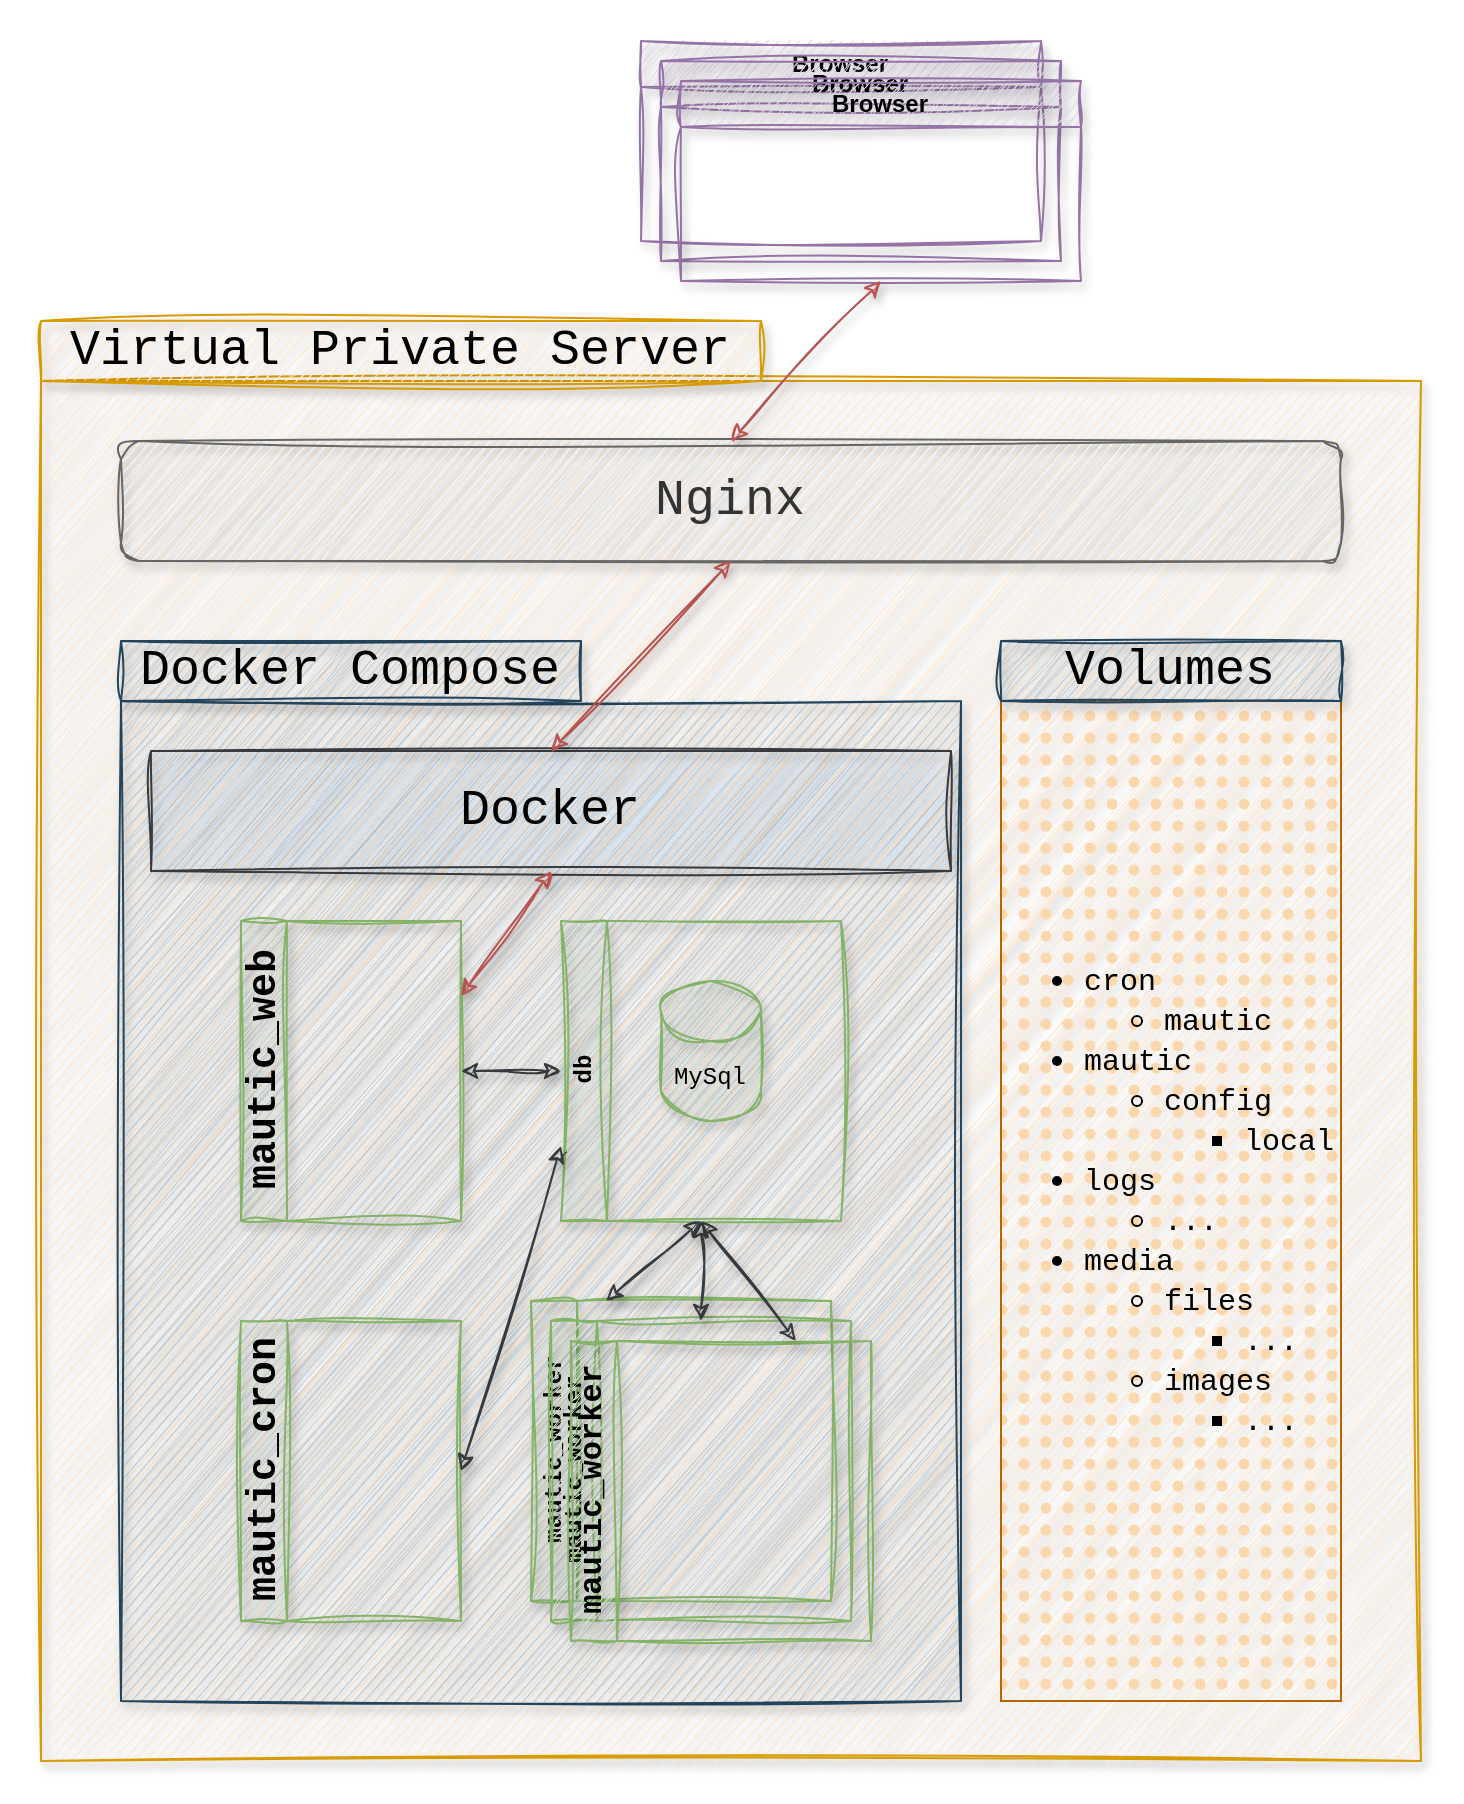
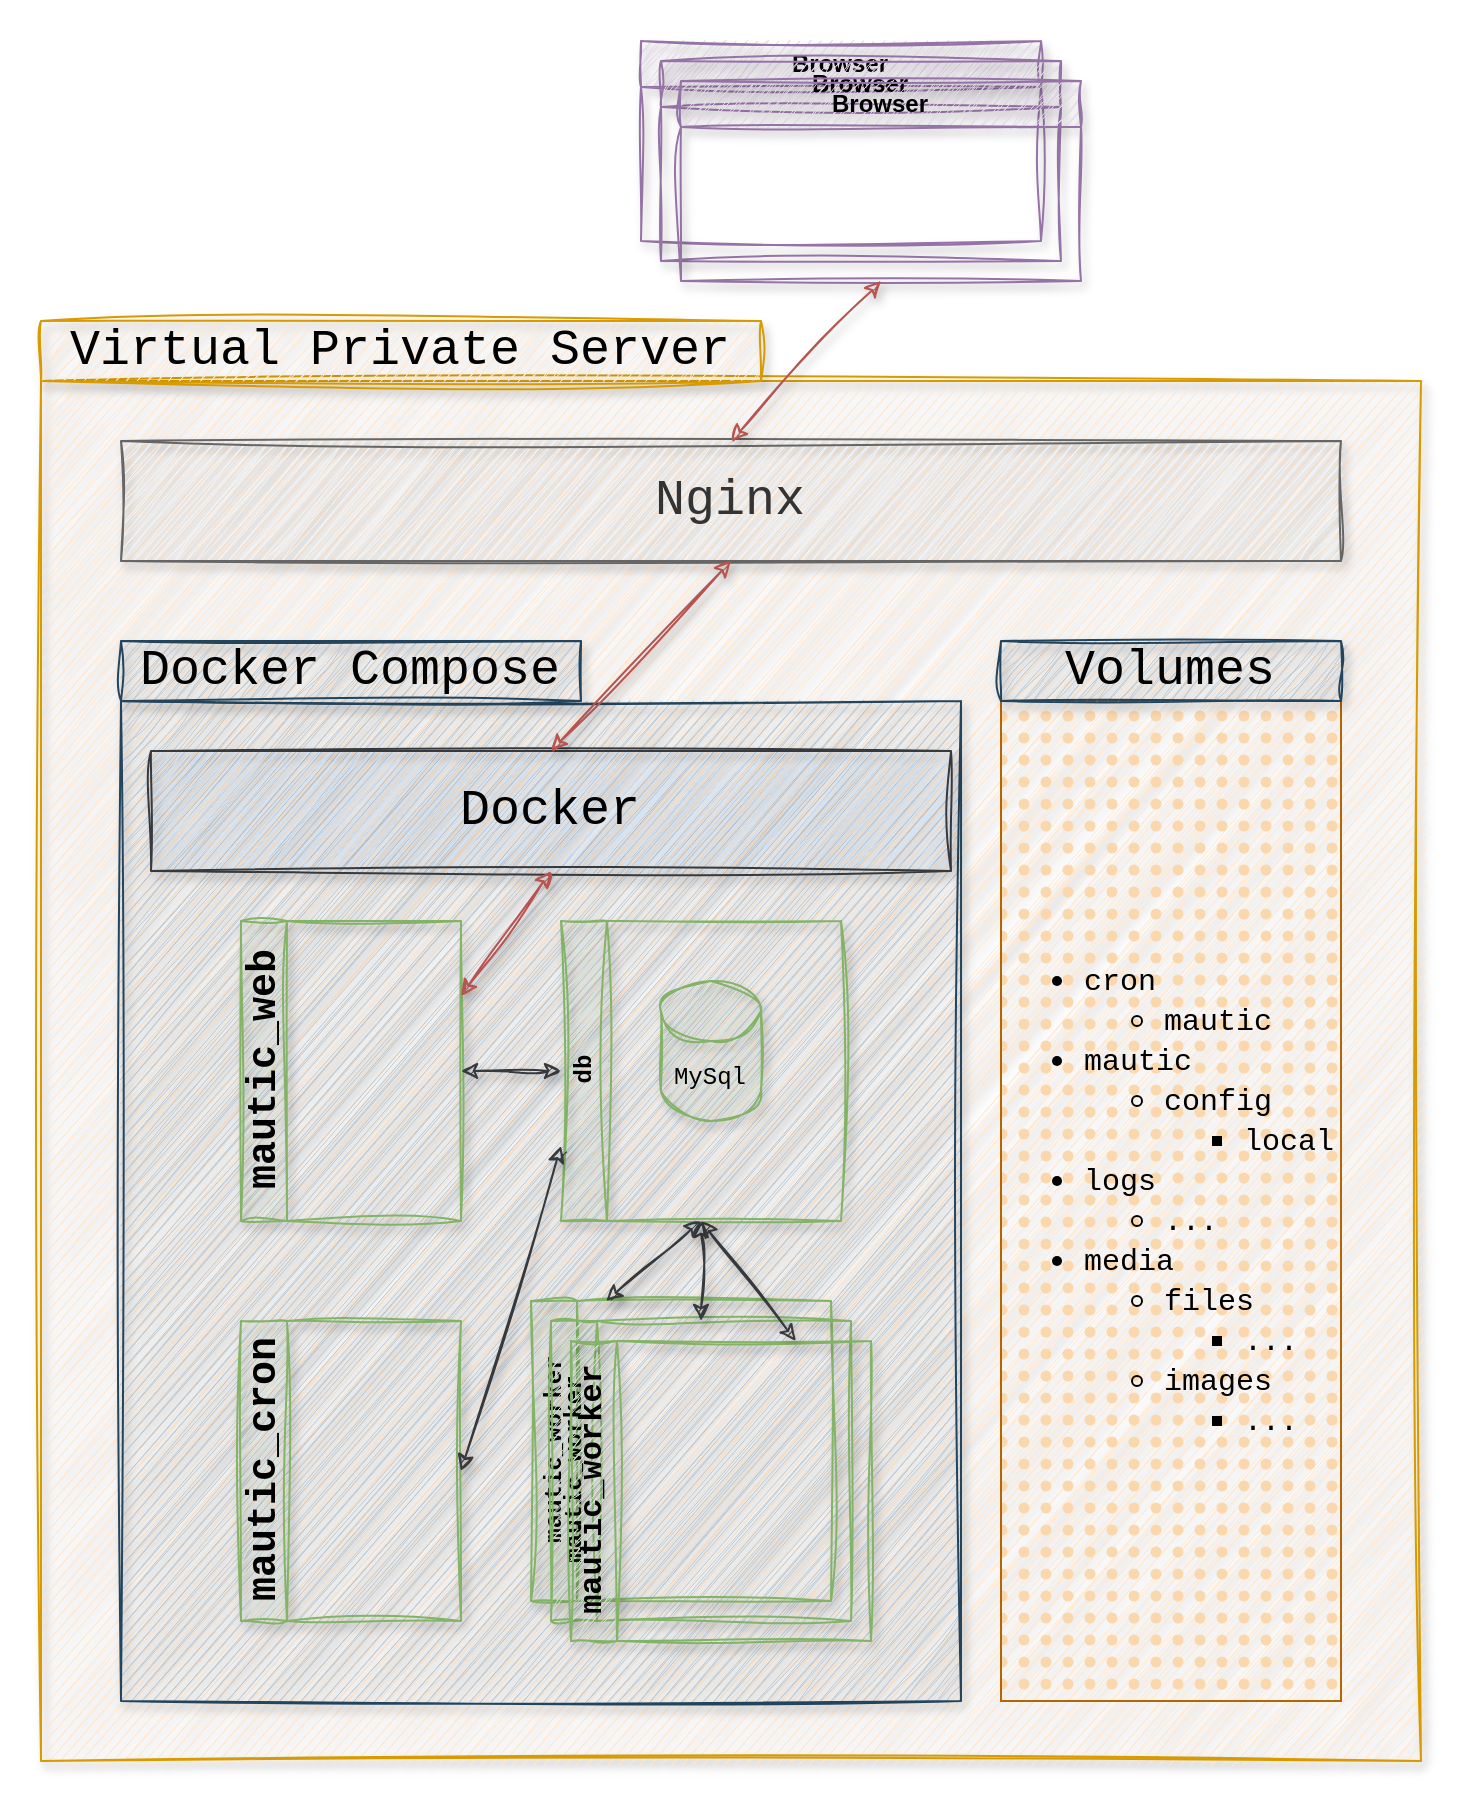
node "Nginx": shape rounded rectangle -> rectangle
